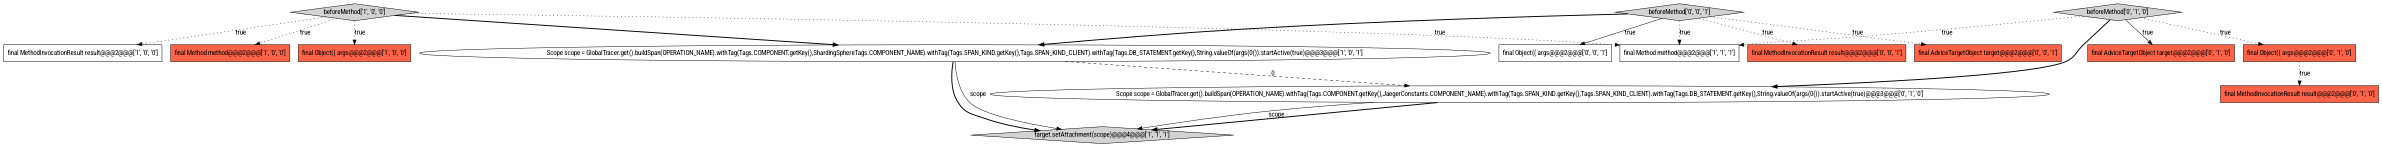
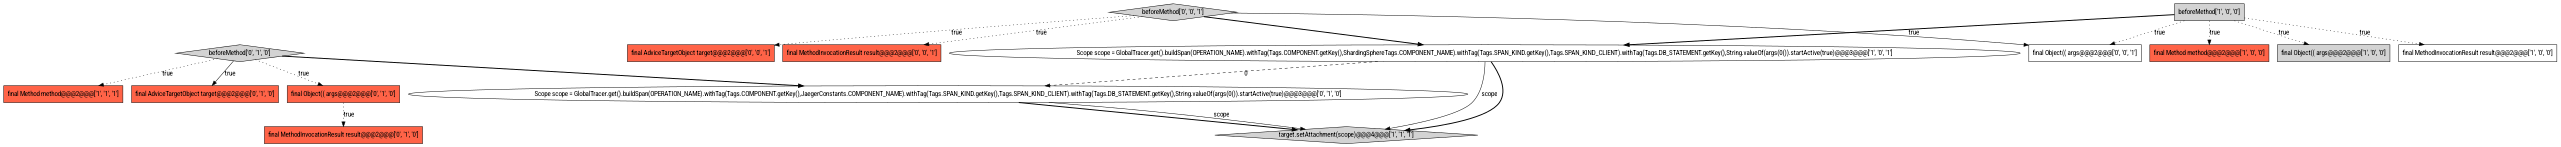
node "beforeMethod['1', '0', '0']": shape diamond -> box
edge "beforeMethod['1', '0', '0']" -> "final Method method@@@2@@@['1', '1', '1']": now "beforeMethod['1', '0', '0']" -> "final Object(( args@@@2@@@['0', '0', '1']"
edge "beforeMethod['0', '0', '1']" -> "final Method method@@@2@@@['1', '1', '1']": removed, label "true"
node "final Object(( args@@@2@@@['1', '0', '0']": fillcolor tomato -> lightgray
node "final Method method@@@2@@@['1', '1', '1']": fillcolor white -> tomato
